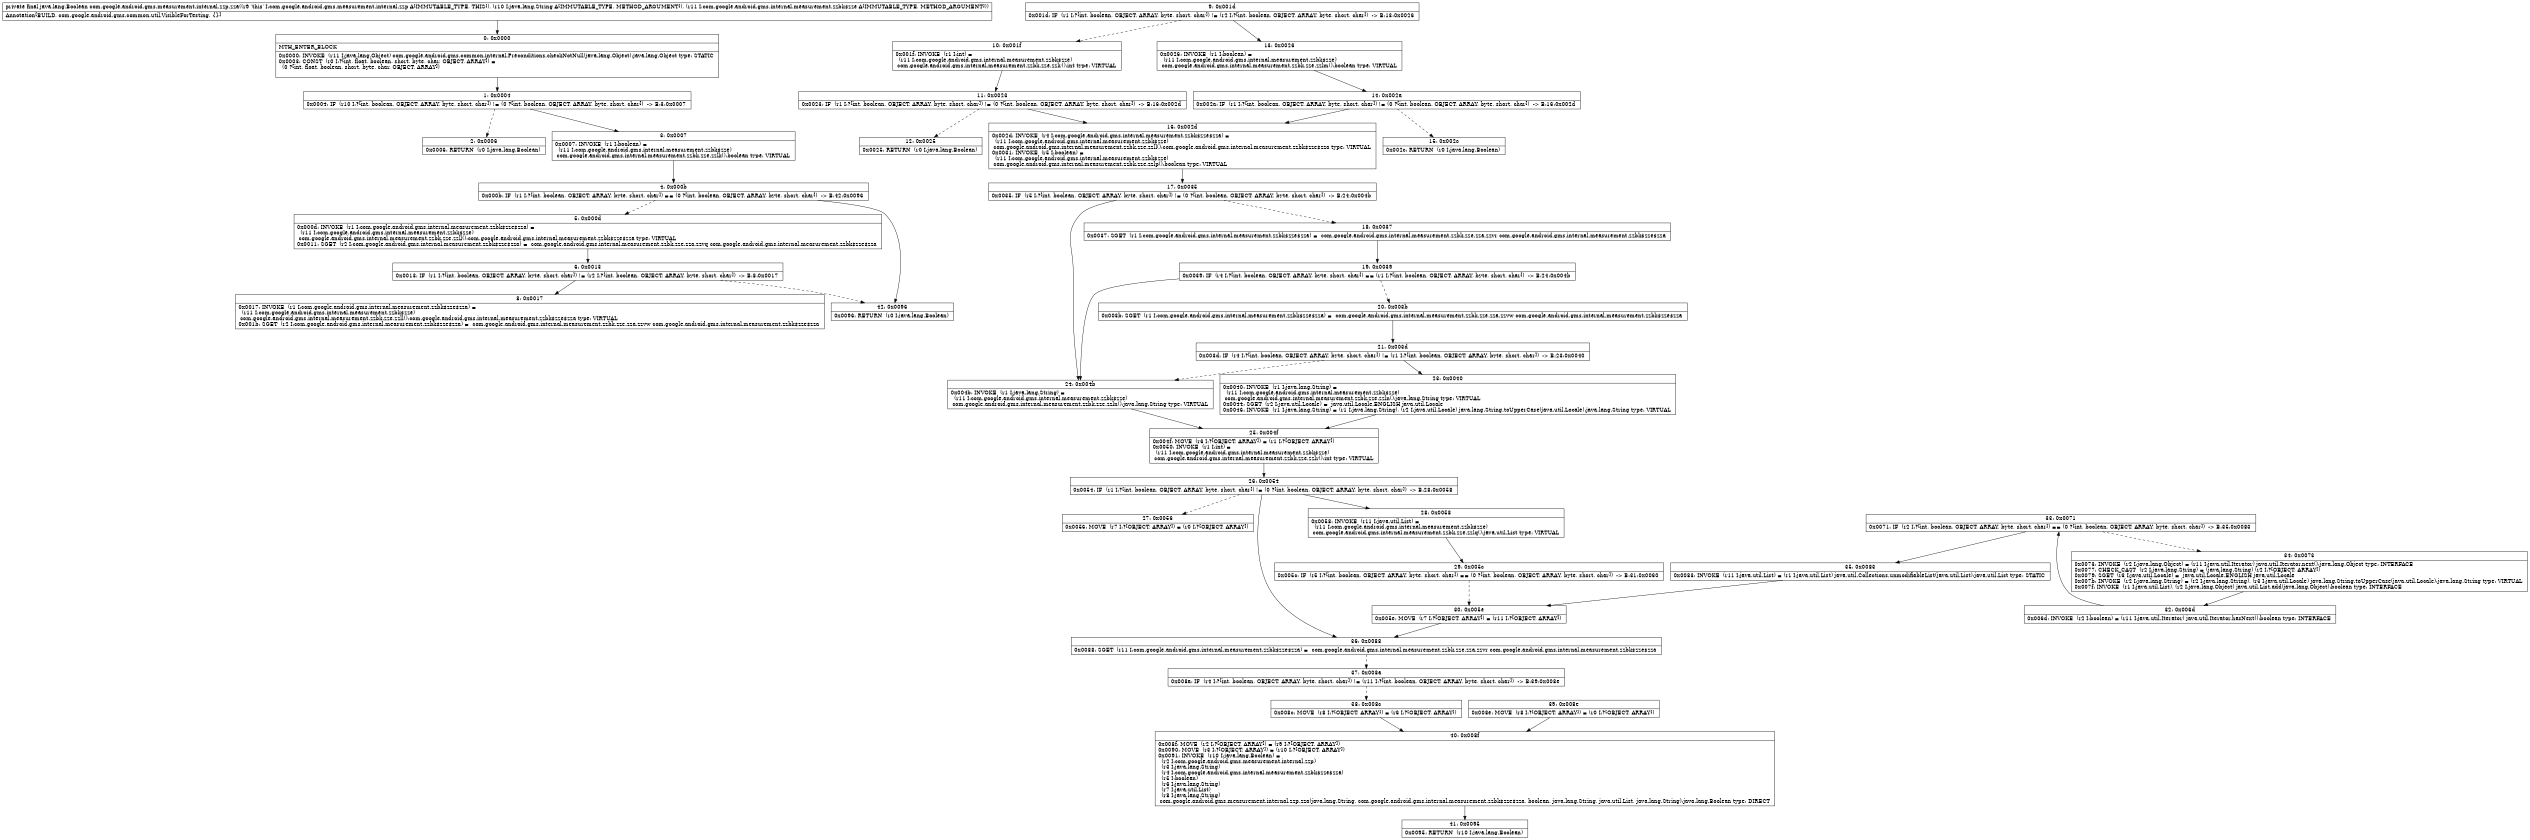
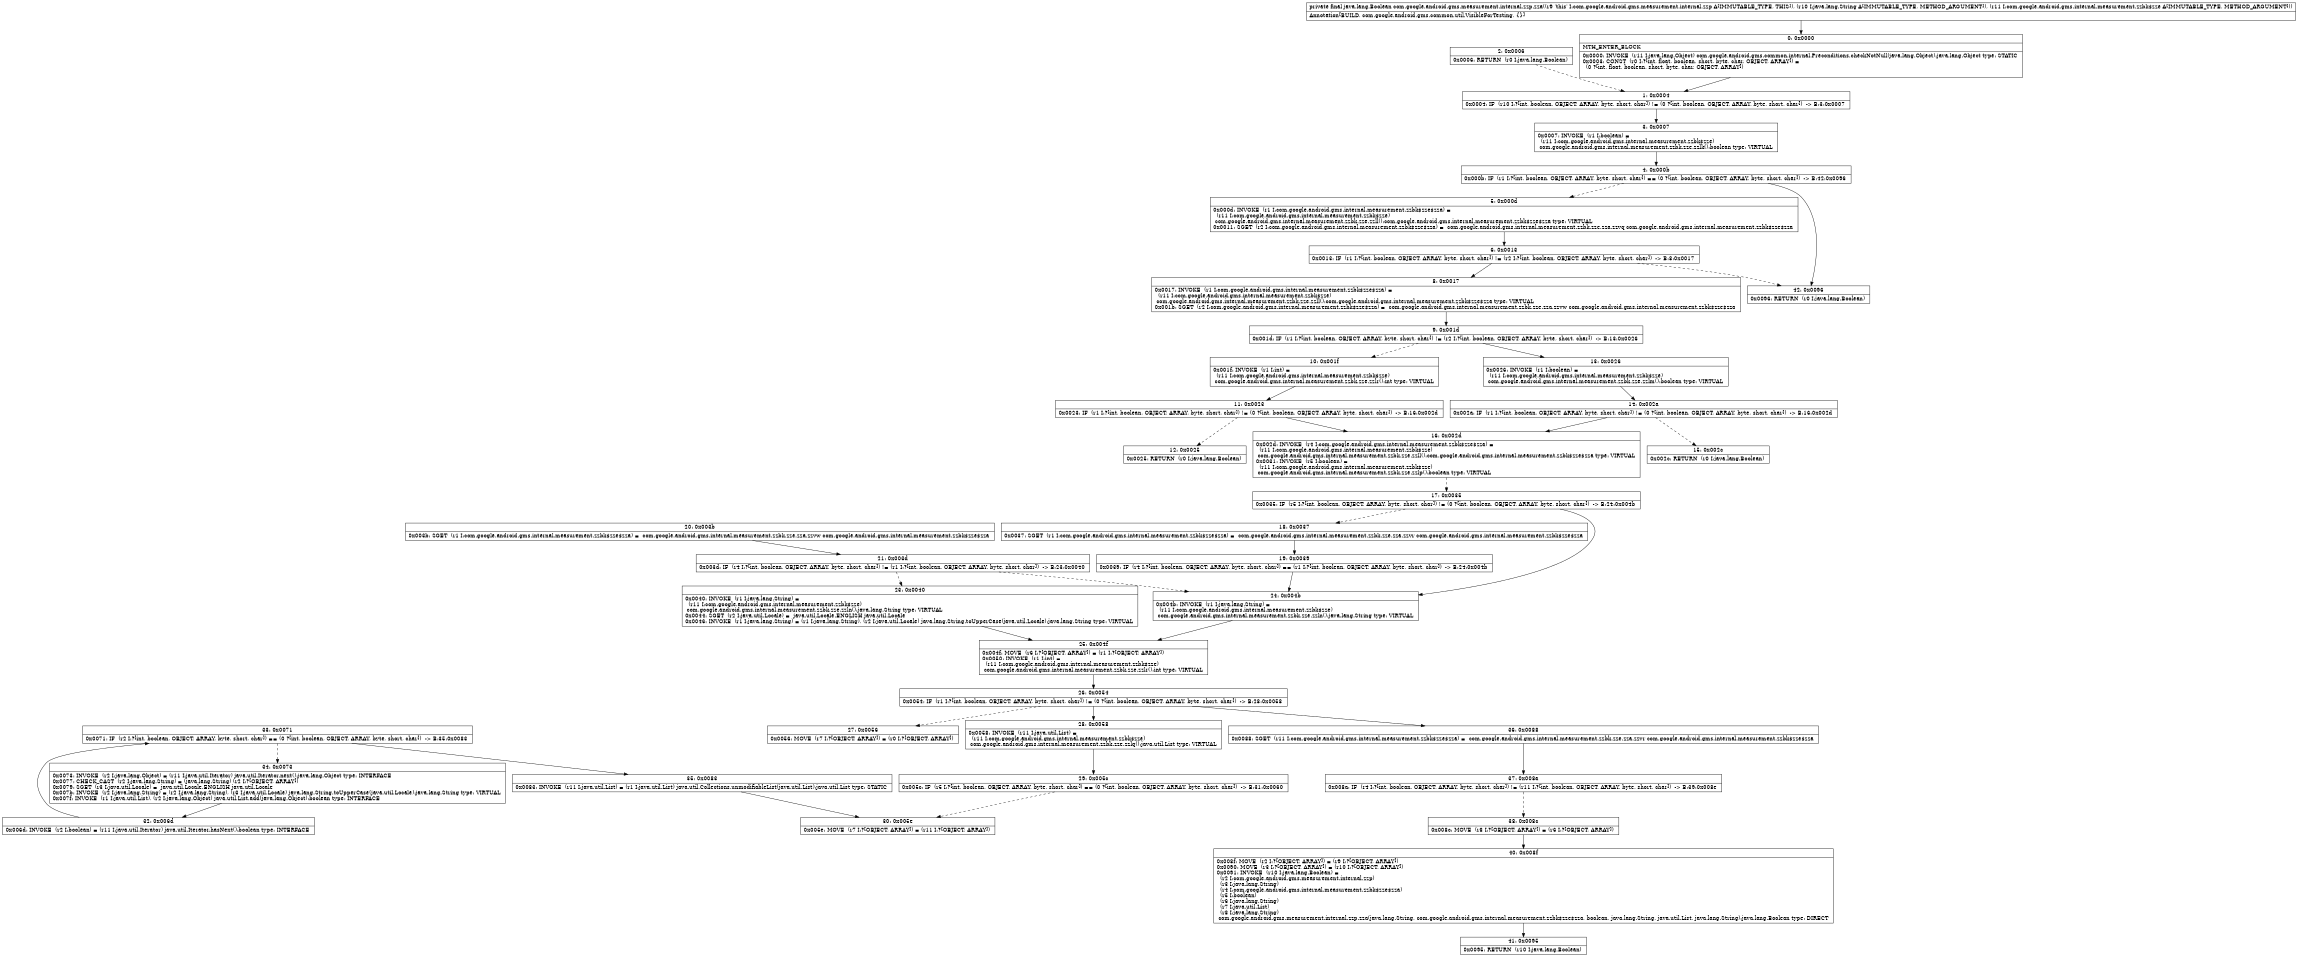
edge "1: 0x0004" -> "2: 0x0006": reversed
edge "16: 0x002d" -> "17: 0x0035": style solid -> dashed
edge "19: 0x0039" -> "20: 0x003b": removed
edge "8: 0x0017" -> "9: 0x001d": added
edge "21: 0x003d" -> "23: 0x0040": style solid -> dashed
edge "30: 0x005e" -> "36: 0x0088": removed
edge "36: 0x0088" -> "37: 0x008a": style dashed -> solid
node "39: 0x008e": removed
